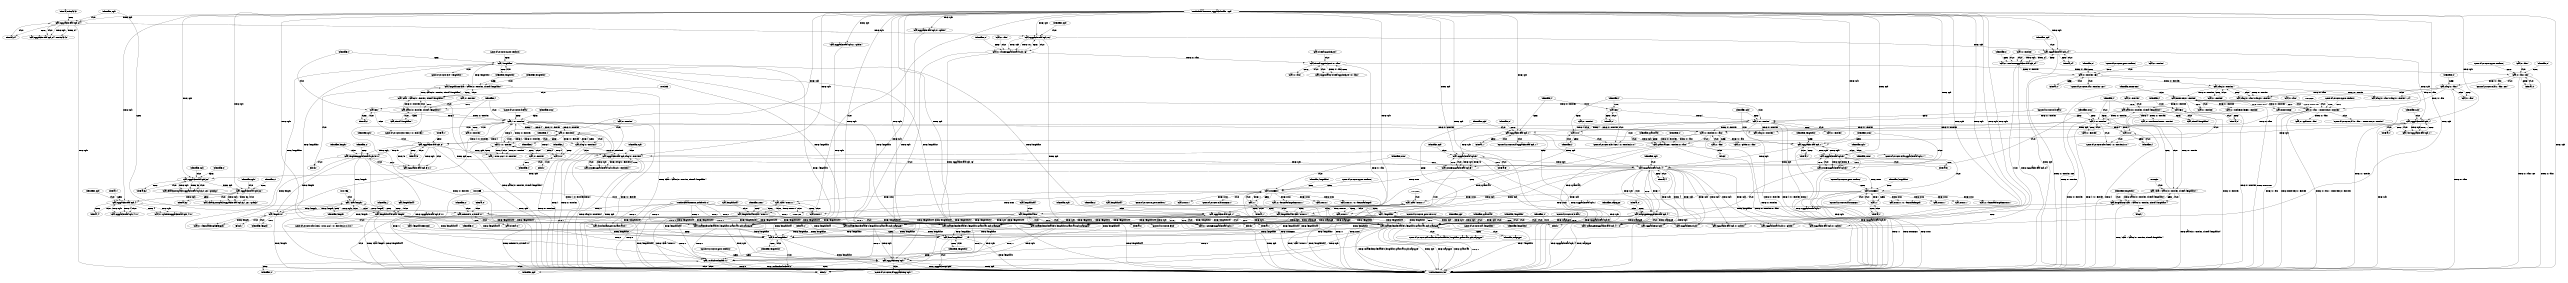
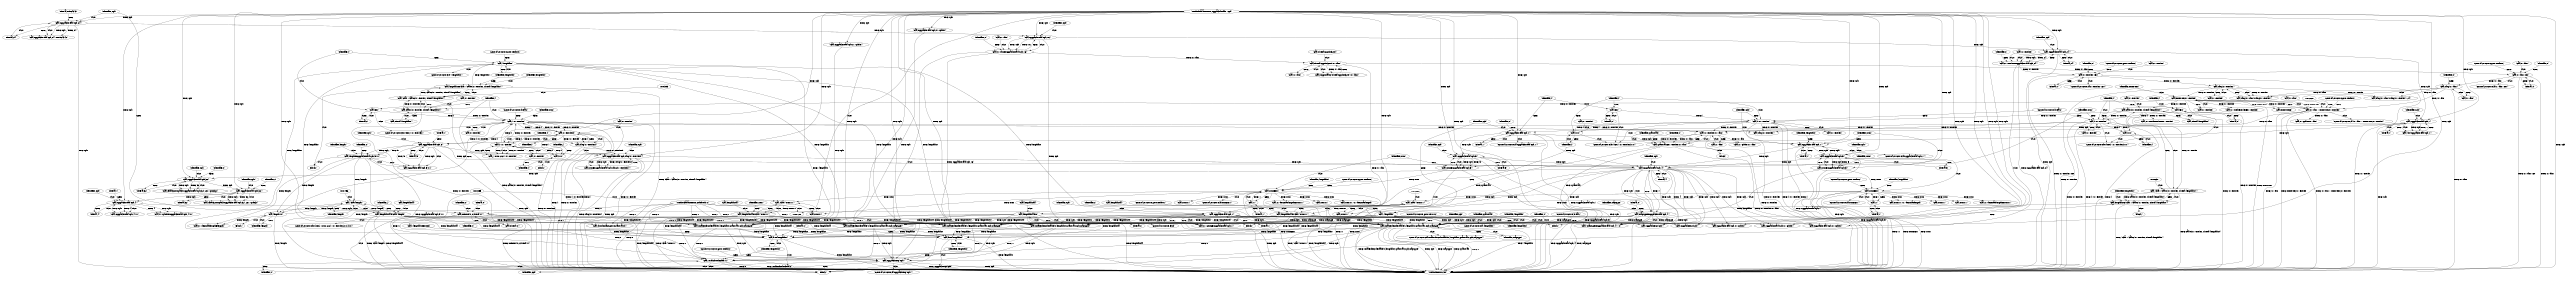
edge "(Call,quantvals=s->entries*s->dim)" -> "(Call,oggpack_read(opb,_ilog(s->entries-i)))": now "(Call,quantvals=s->entries*s->dim)" -> "(Call,s->entries*s->dim)"
